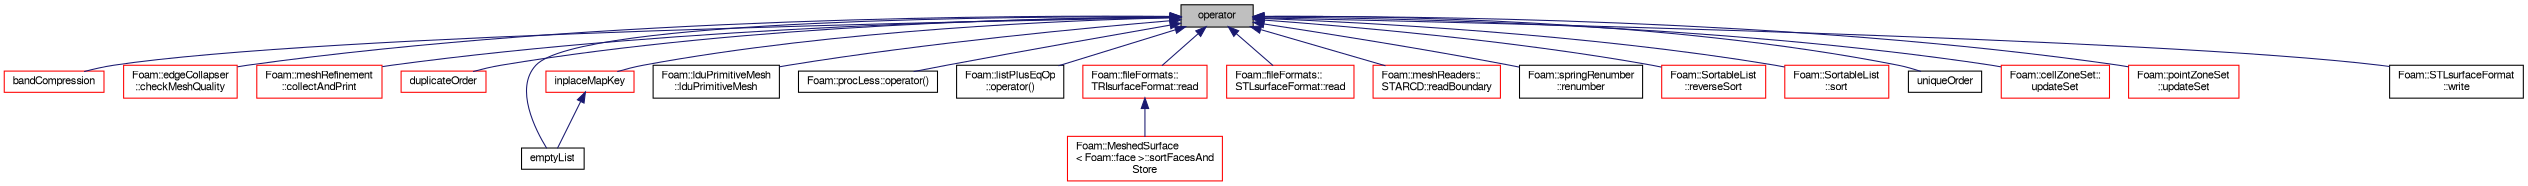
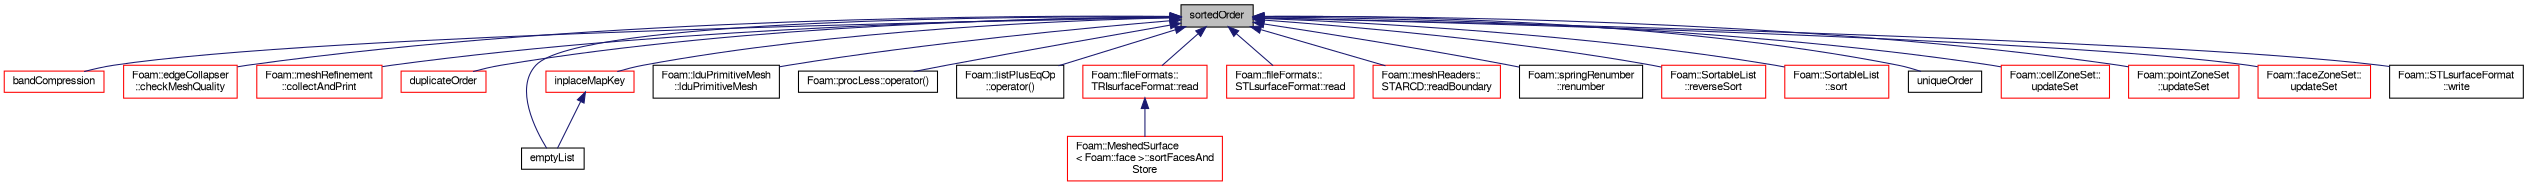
node "operator": label "operator" -> "sortedOrder"
node "Foam::faceZoneSet:: updateSet": added
